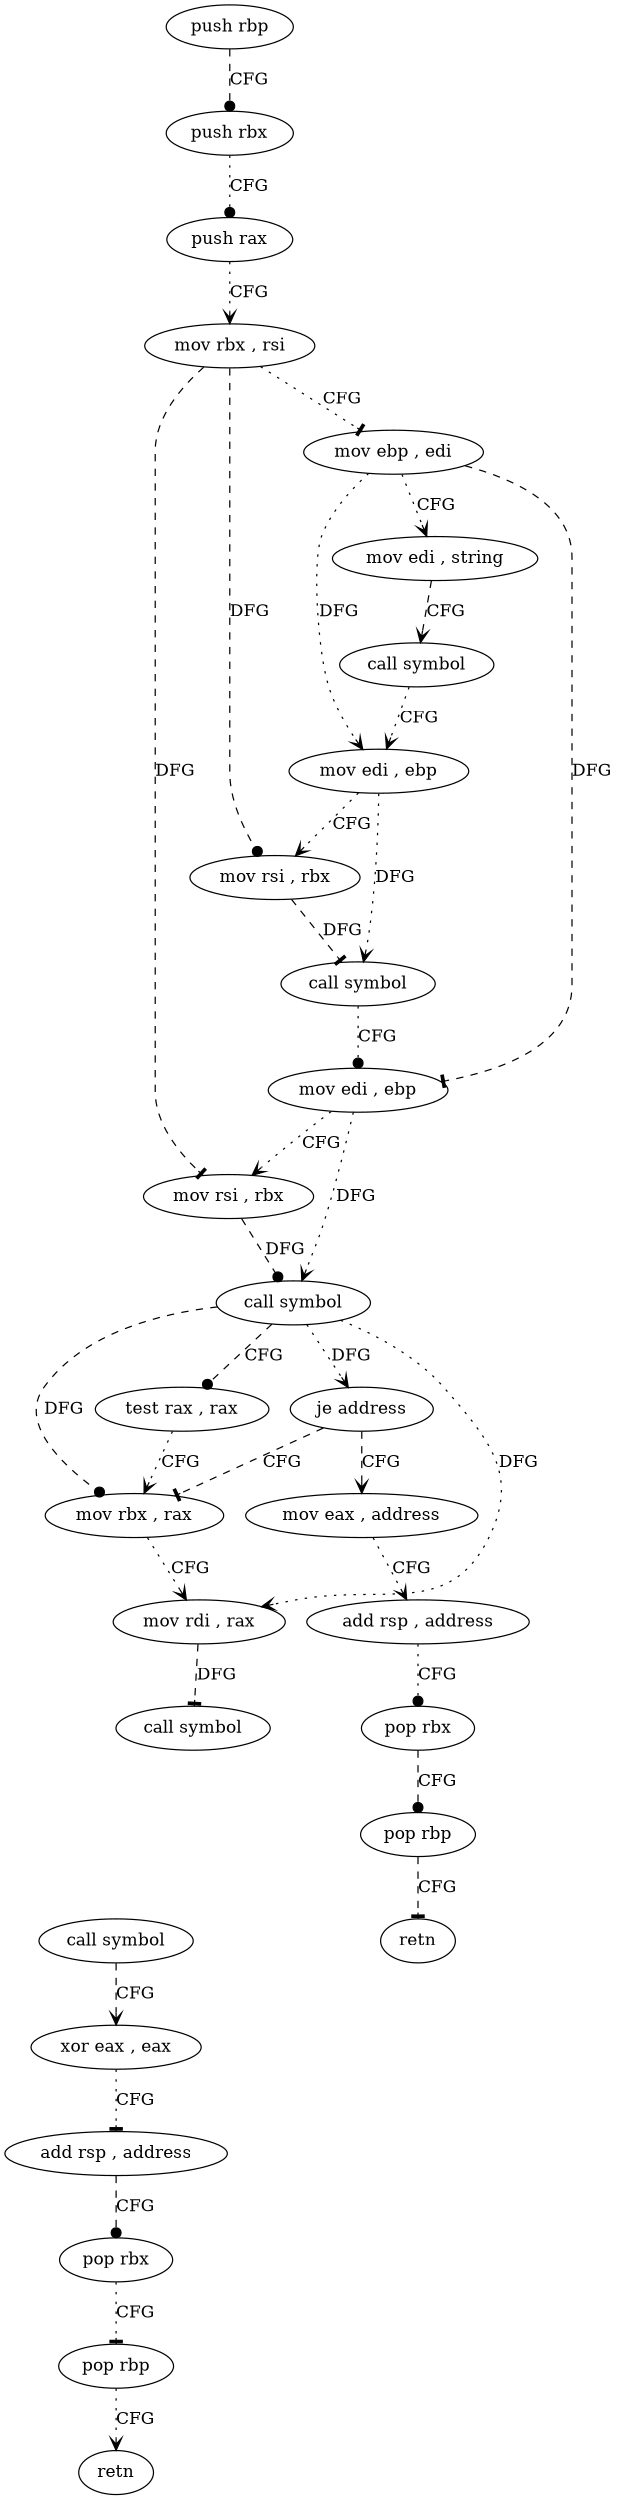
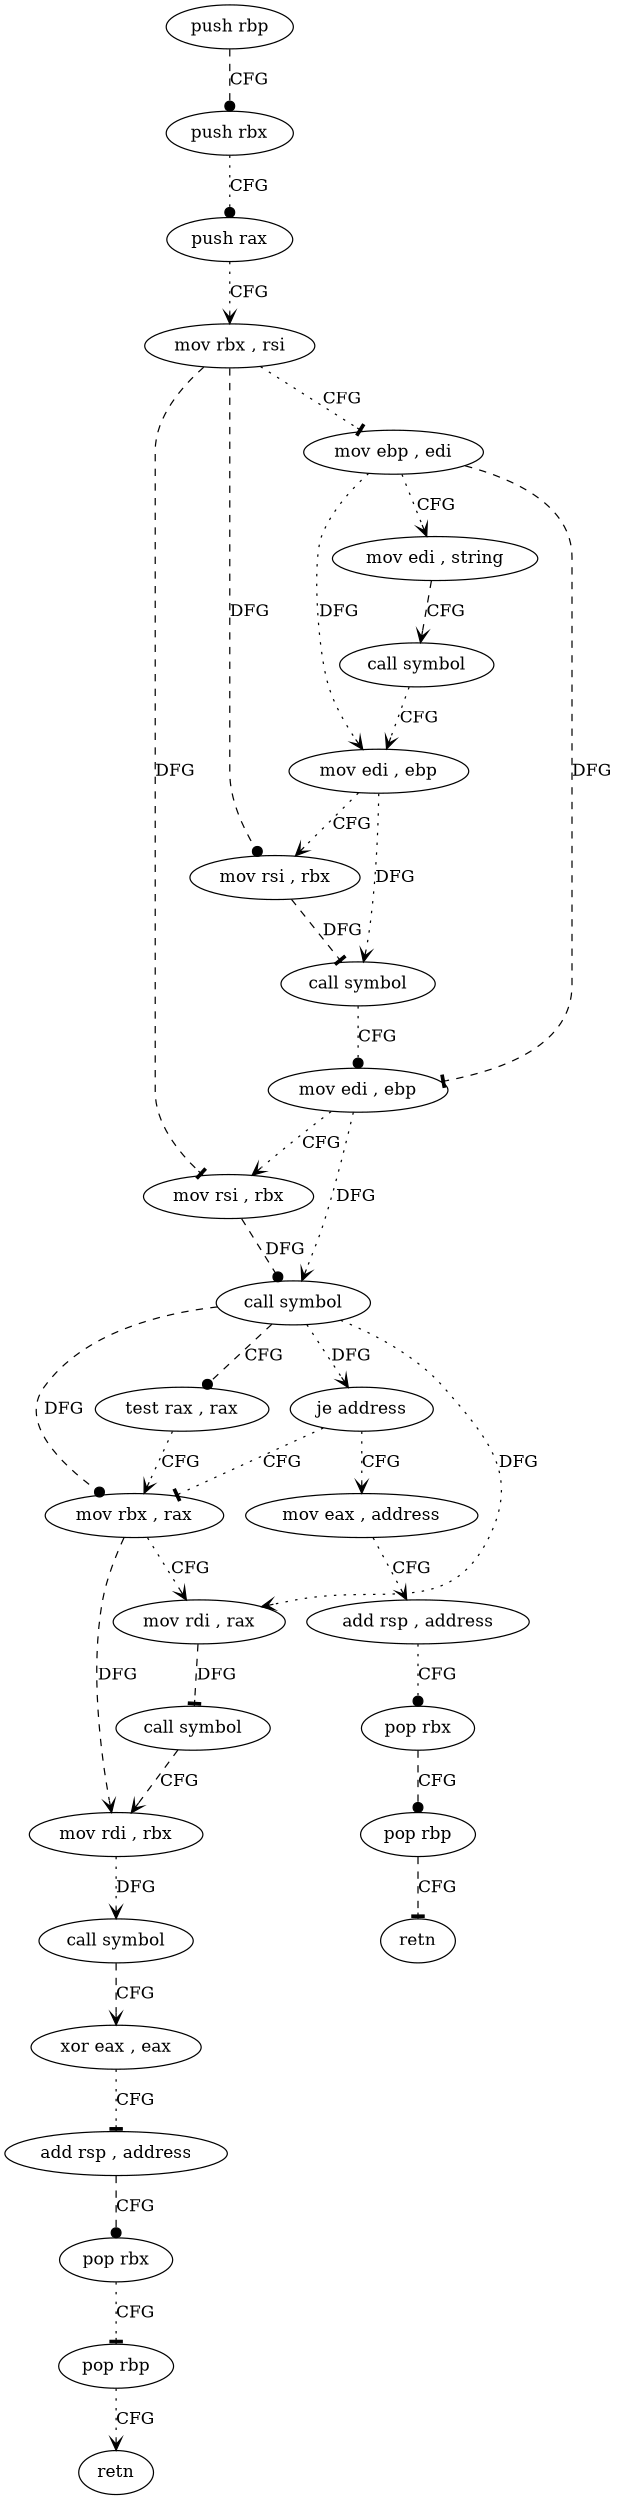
edge "je address" -> "mov eax , address": style dashed -> dotted
edge "je address" -> "mov rbx , rax": style dashed -> dotted
node "mov rdi , rbx": added
